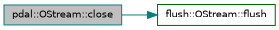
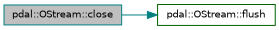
node "flush::OStream::flush": label "flush::OStream::flush" -> "pdal::OStream::flush"
